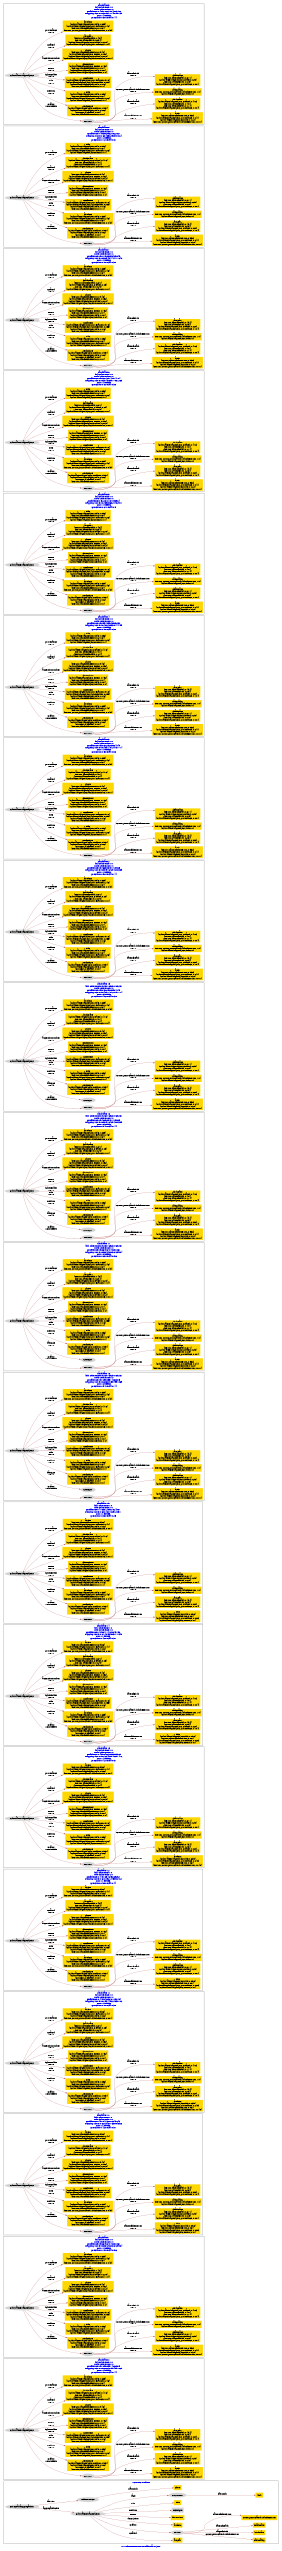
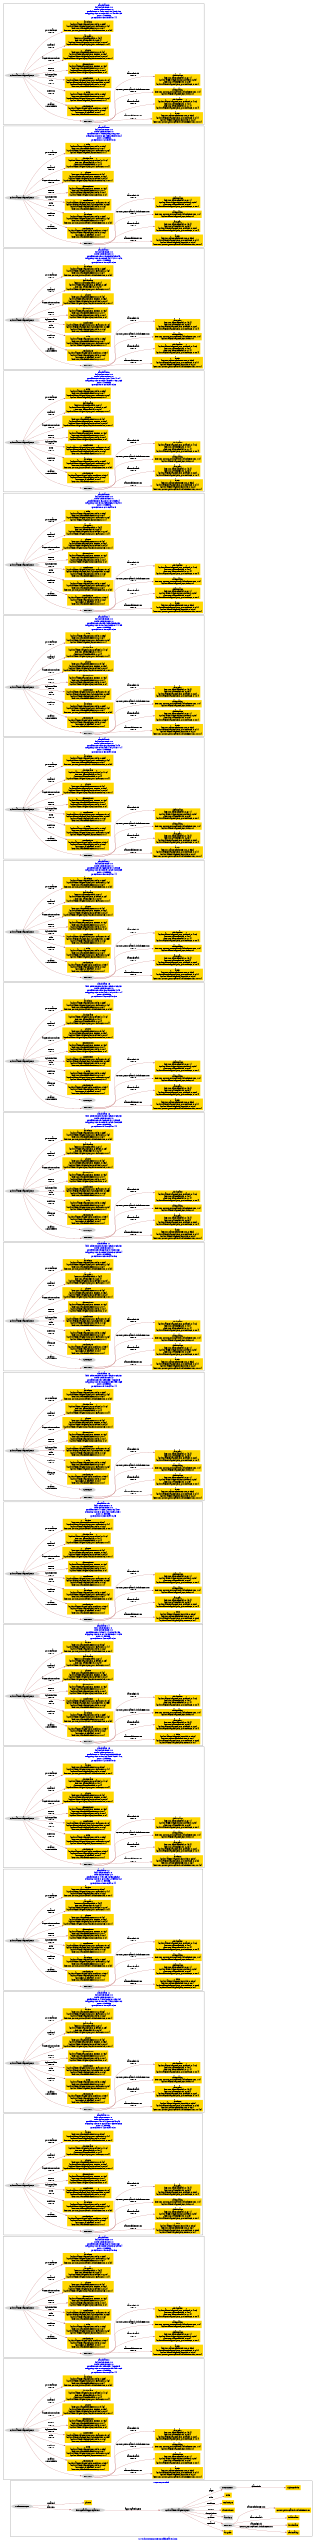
cluster "1-correct medium": label "1-correct medium" -> "1-correct model"
edge "WebResource1" -> "photo": label "classLink" -> "created"
node "link": label "link" -> "rightsHolder"
edge "EuropeanaAggregation1" -> "WebResource1": reversed
node "technique": fillcolor lightgray -> gold
node "artdesc": fillcolor gold -> lightgray
